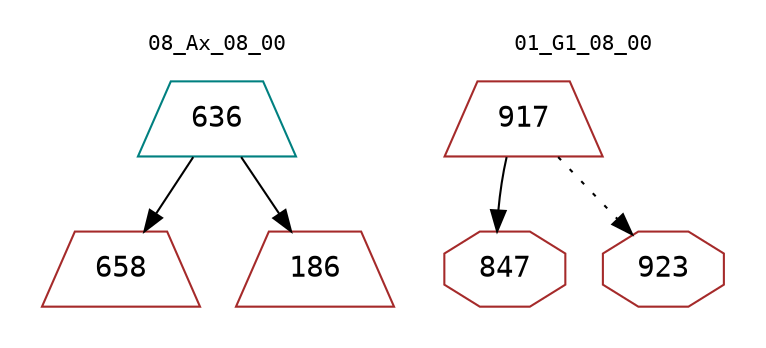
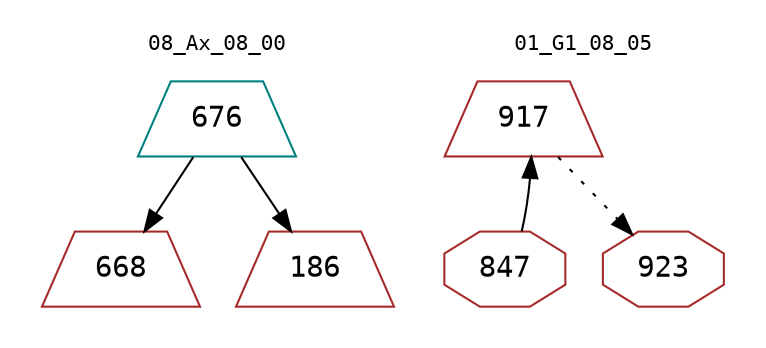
cluster "01_G1_08_00": label "01_G1_08_00" -> "01_G1_08_05"
node "636": label "636" -> "676"
edge "917" -> "847": reversed
node "658": label "658" -> "668"
